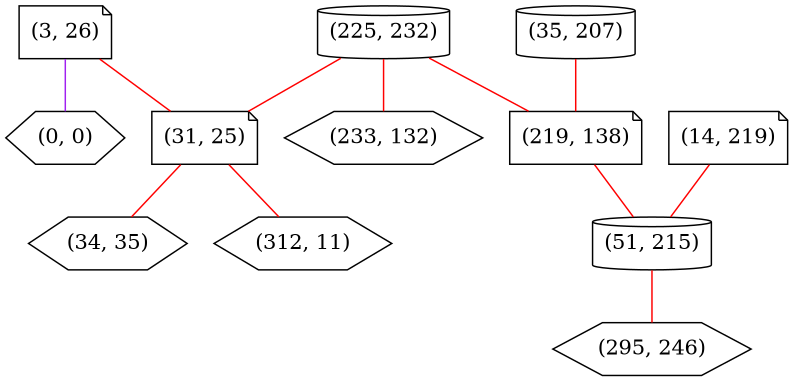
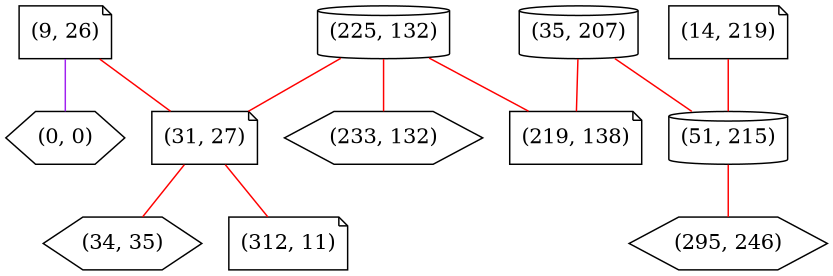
node "(3, 26)": label "(3, 26)" -> "(9, 26)"
node "(225, 232)": label "(225, 232)" -> "(225, 132)"
node "(31, 25)": label "(31, 25)" -> "(31, 27)"
edge "(219, 138)" -- "(51, 215)": now "(35, 207)" -- "(51, 215)"
node "(312, 11)": shape hexagon -> note
